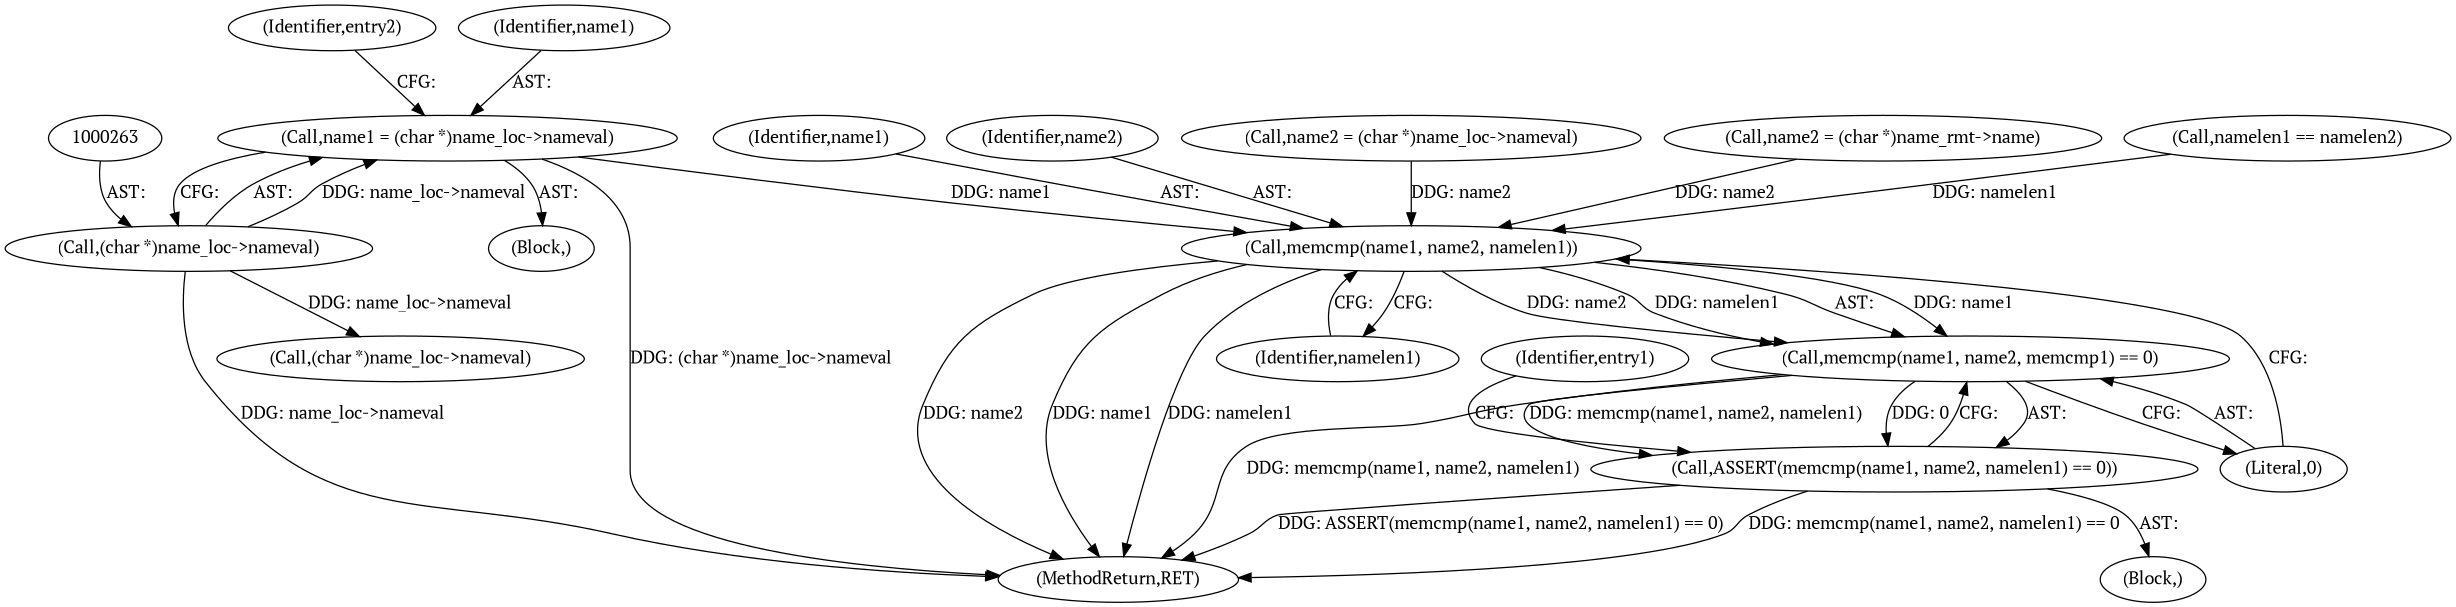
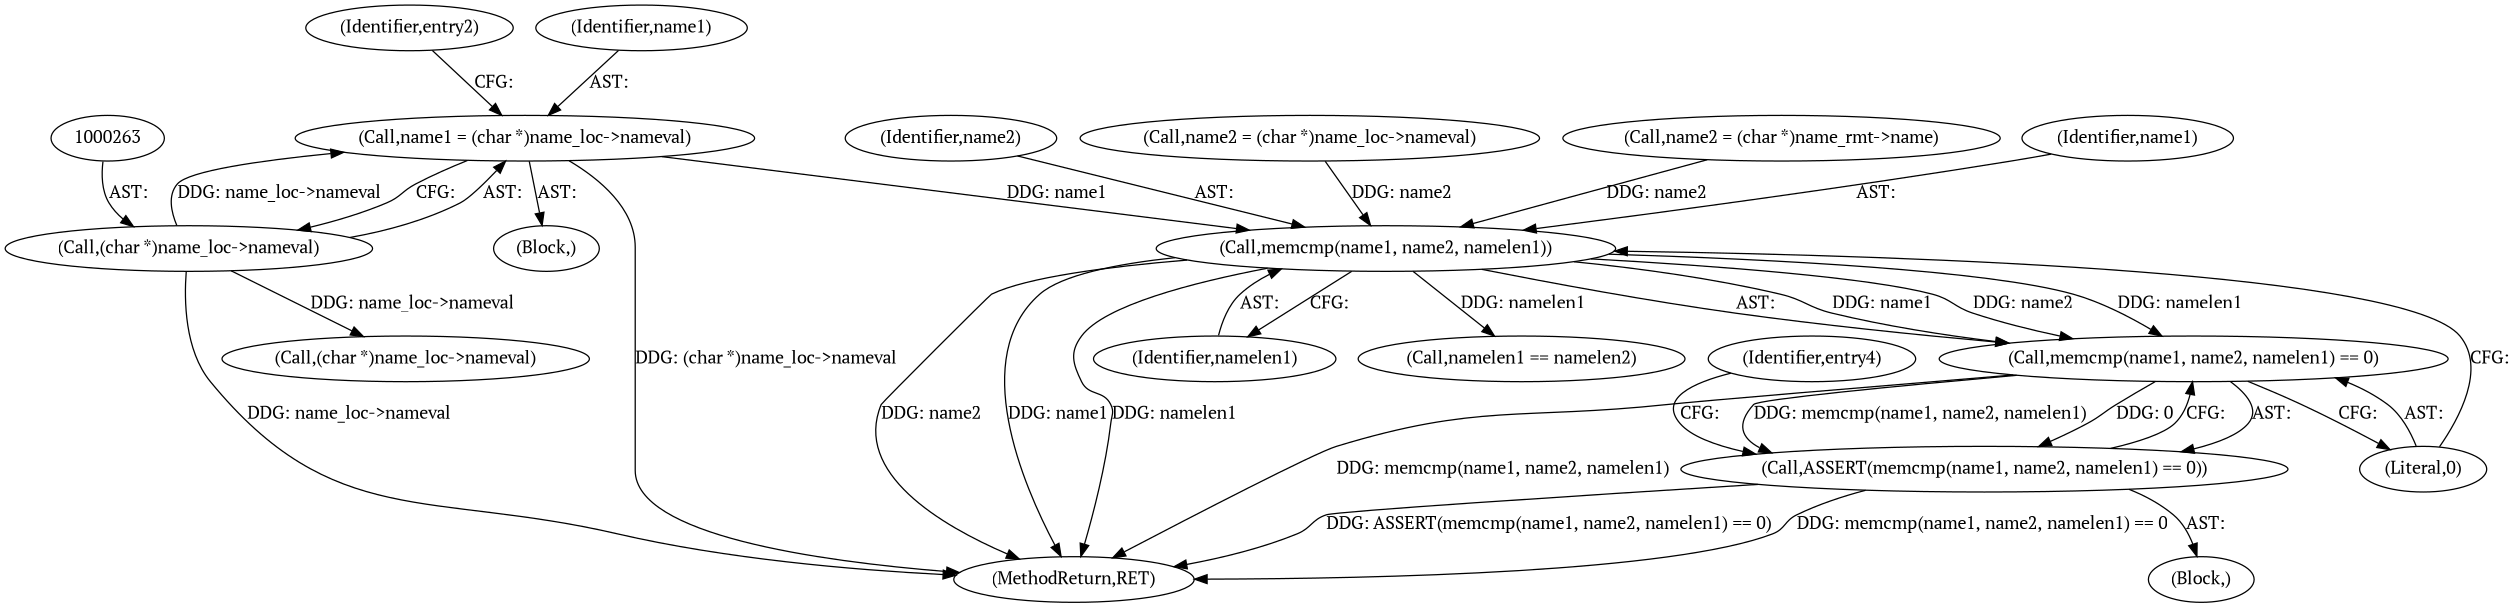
edge "(Call,namelen1 == namelen2)" -> "(Call,memcmp(name1, name2, namelen1))": reversed
edge "(Identifier,namelen1)" -> "(Call,memcmp(name1, name2, namelen1))": label "CFG: " -> "AST: "
node "(Identifier,entry1)": label "(Identifier,entry1)" -> "(Identifier,entry4)"
node "(Call,memcmp(name1, name2, memcmp1) == 0)": label "(Call,memcmp(name1, name2, memcmp1) == 0)" -> "(Call,memcmp(name1, name2, namelen1) == 0)"
